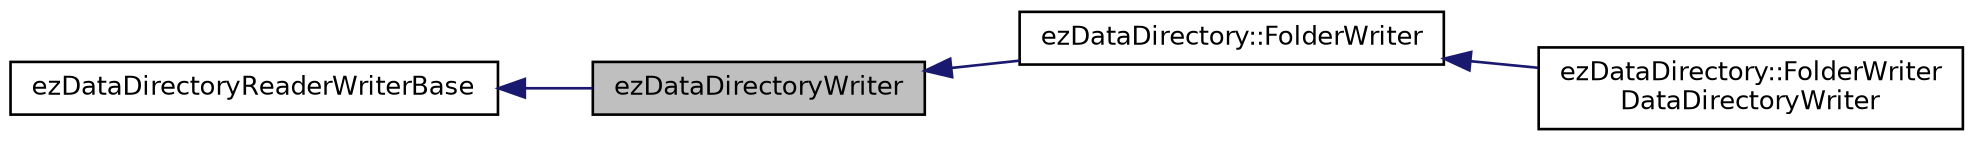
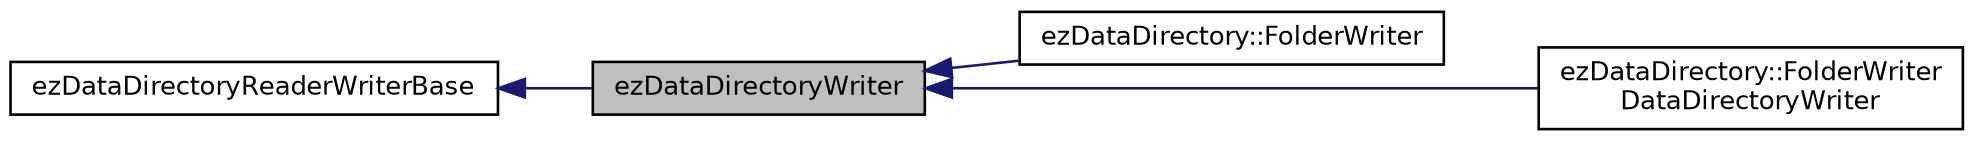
edge "ezDataDirectory::FolderWriter DataDirectoryWriter" -> "ezDataDirectory::FolderWriter": now "ezDataDirectory::FolderWriter DataDirectoryWriter" -> "ezDataDirectoryWriter"
